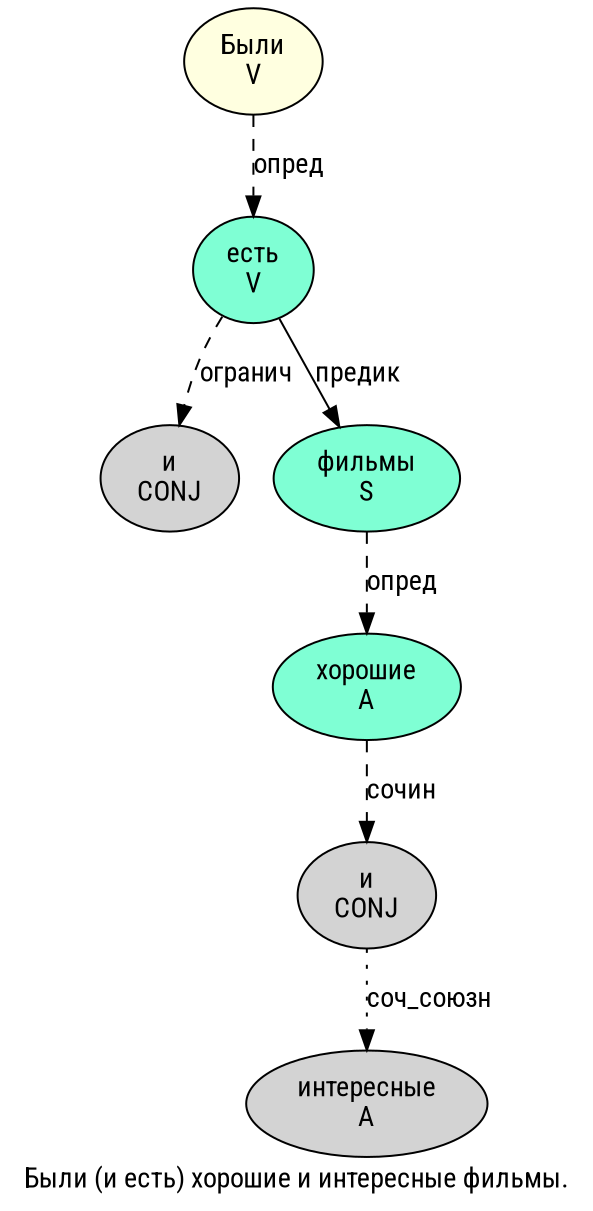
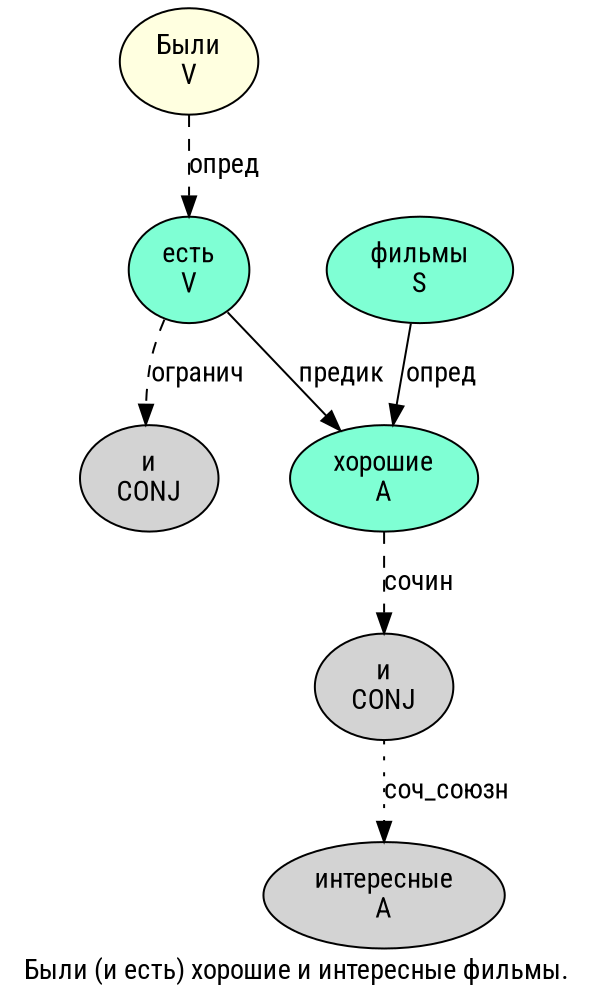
edge "есть V" -> "фильмы S": now "есть V" -> "хорошие A"
edge "фильмы S" -> "хорошие A": style dashed -> solid
